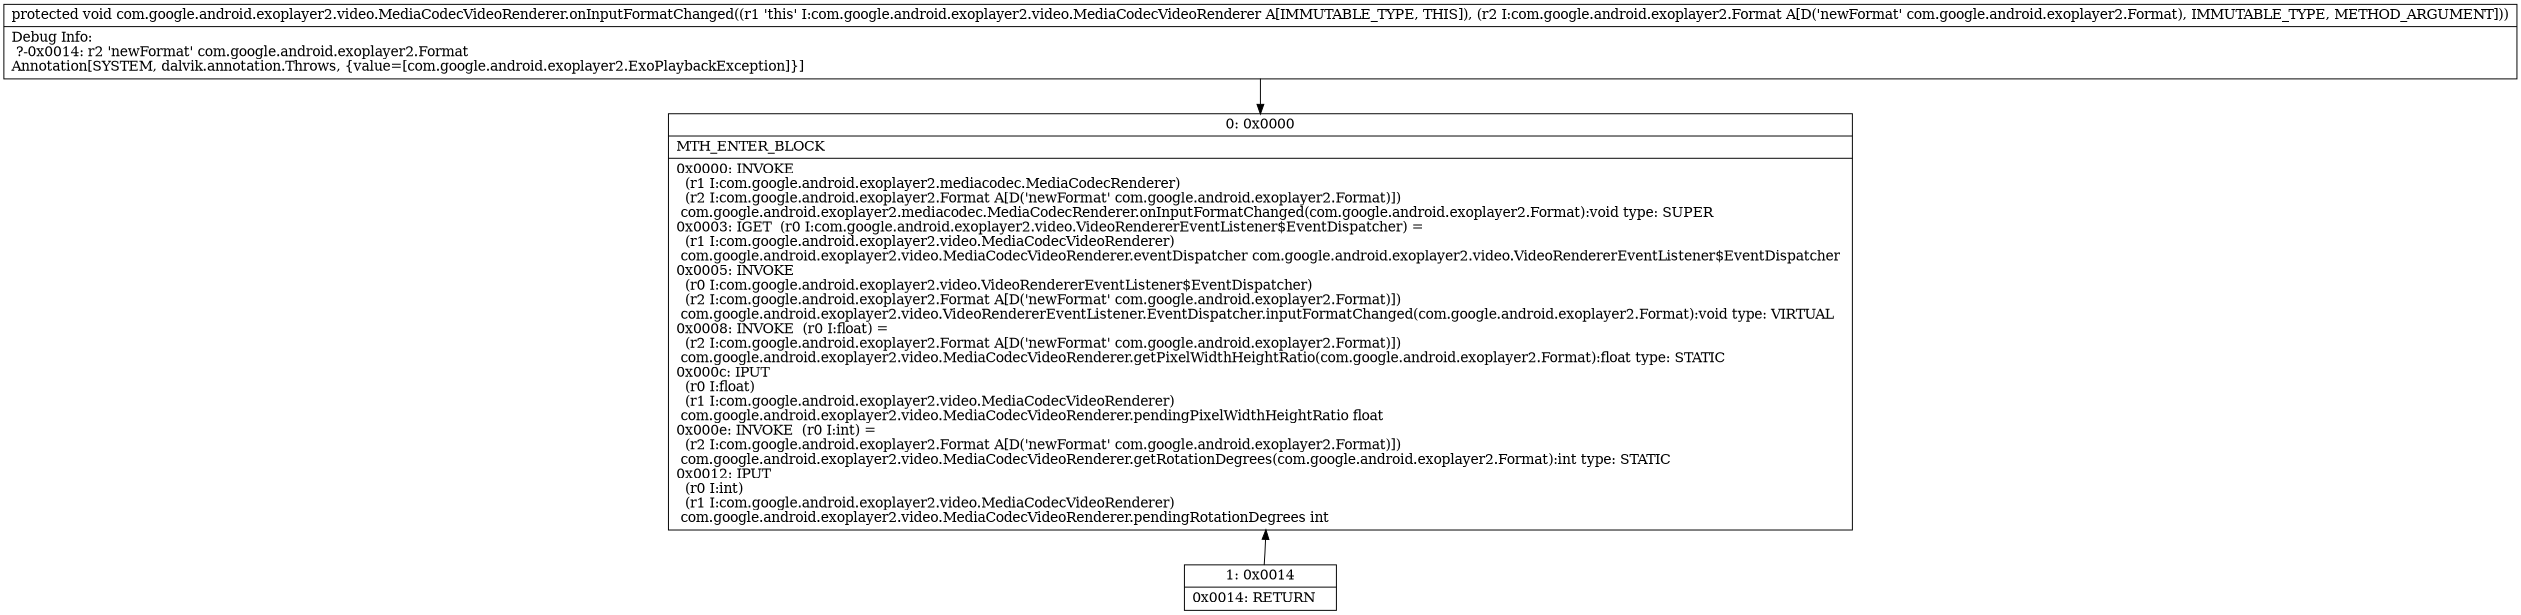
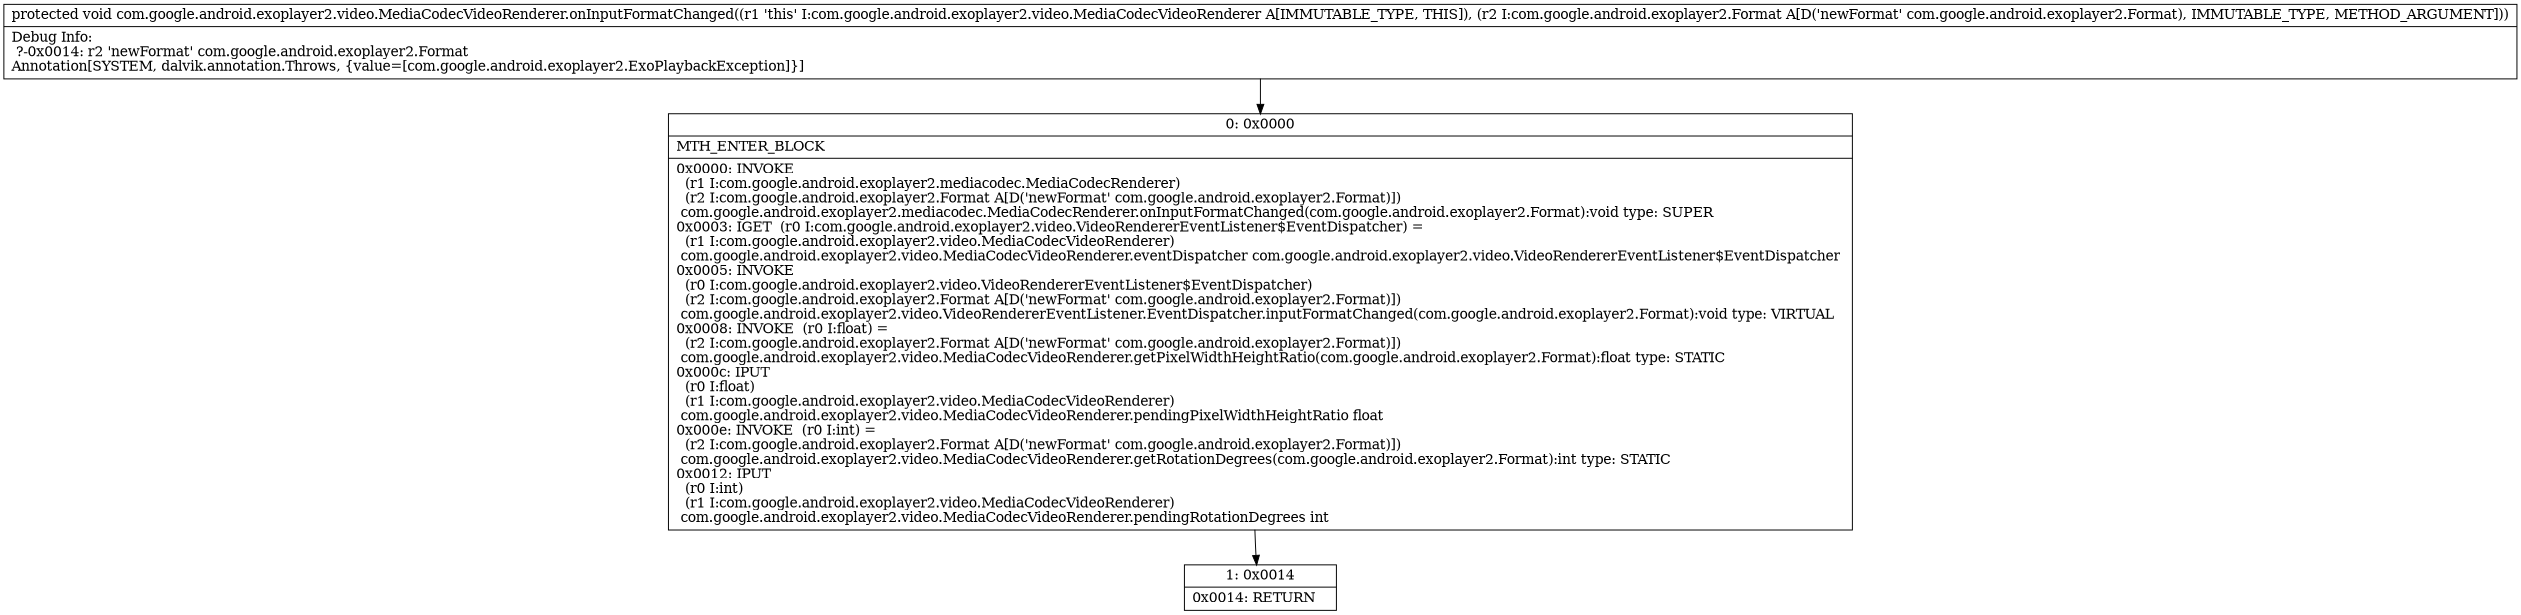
edge "1: 0x0014" -> "0: 0x0000": reversed
